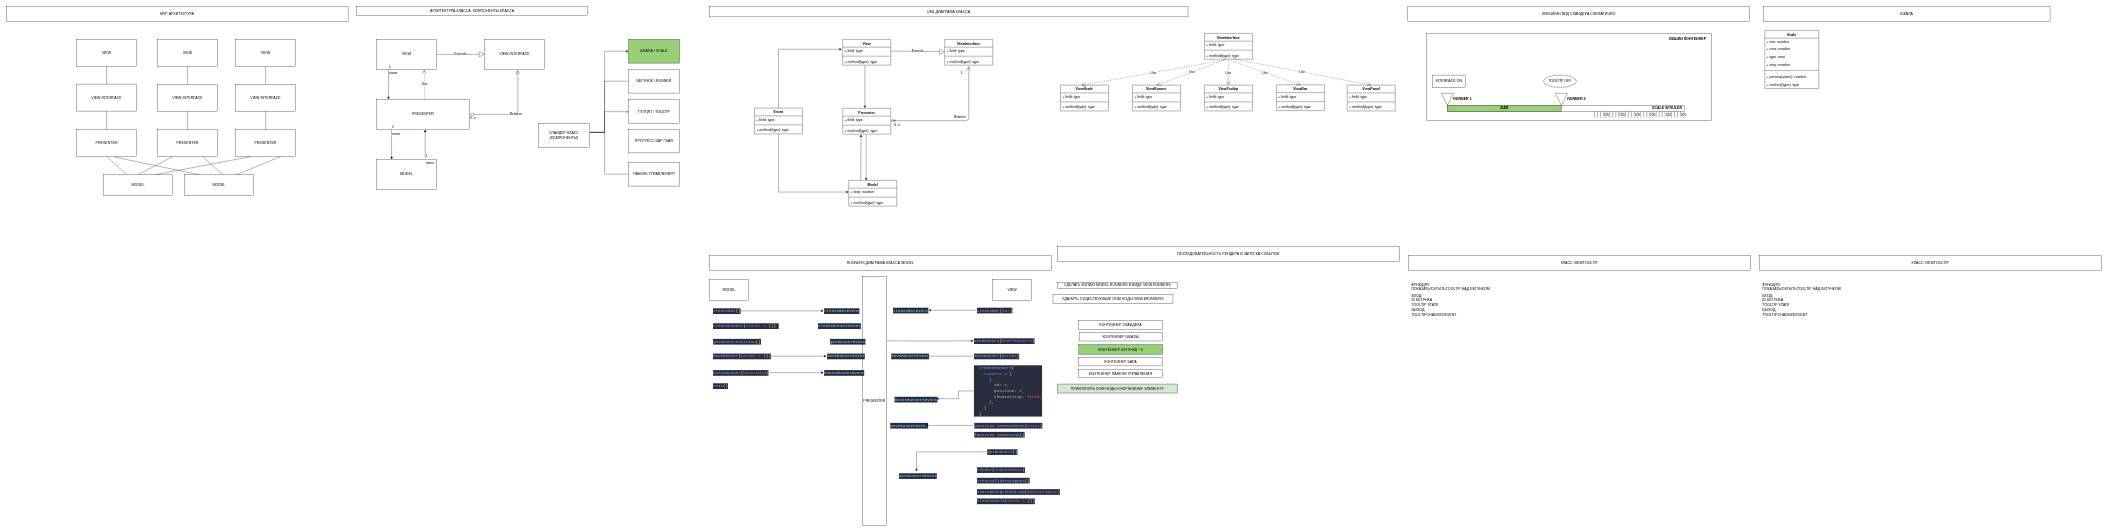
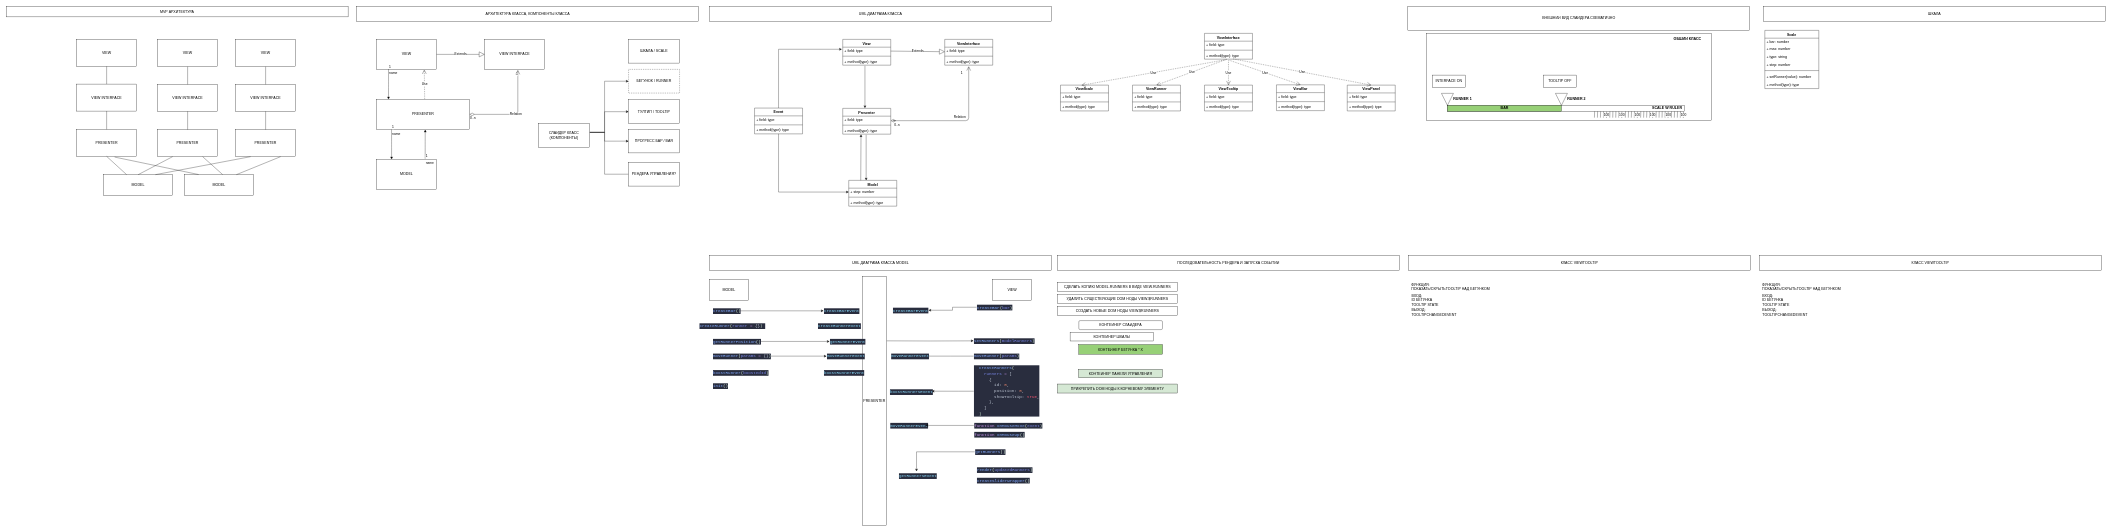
node "АРХИТЕКТУРА КЛАССА, КОМПОНЕНТЫ КЛАССА": size 231x9 -> 342x15
node "UML ДИАГРАМА КЛАССА": size 479x11 -> 342x15
node "MVP АРХИТЕКТУРА": size 342x15 -> 342x11
node "ВНЕШНИЙ ВИД СЛАЙДЕРА СХЕМАТИЧНО": size 342x15 -> 342x24
node "ШКАЛА": size 287x15 -> 342x15
node "ОБШИЙ КОНТЕЙНЕР": label "ОБШИЙ КОНТЕЙНЕР" -> "ОБШИЙ КЛАСС"
node "+ min: number": label "+ min: number" -> "+ bar: number"
edge "СЛАЙДЕР КЛАСС (КОМПОНЕНТЫ)" -> "ШКАЛА / SCALE": removed
node "ШКАЛА / SCALE": fillcolor #97d077 -> #ffffff
node "+ type: max": label "+ type: max" -> "+ type: string"
node "+ params(value): number": label "+ params(value): number" -> "+ setRunner(value): number"
edge "БЕГУНОК / RUNNER" -- "СЛАЙДЕР КЛАСС (КОМПОНЕНТЫ)": arrowhead none -> classic
node "БЕГУНОК / RUNNER": style solid -> dashed
node "TOOLTIP OFF": shape ellipse -> rectangle
edge "СЛАЙДЕР КЛАСС (КОМПОНЕНТЫ)" -> "ТУЛТИП / TOOLTIP": arrowhead open -> classic
edge "СЛАЙДЕР КЛАСС (КОМПОНЕНТЫ)" -> "ПРОГРЕСС БАР / BAR": added
node "ПАНЕЛЬ УПРАВЛЕНИЯ?": label "ПАНЕЛЬ УПРАВЛЕНИЯ?" -> "РЕНДЕРА УПРАВЛЕНИЯ?"
node "ПОСЛЕДОВАТЕЛЬНОСТЬ РЕНДЕРА И ЗАПУСКА СОБЫТИЙ": moved (1229, 254) -> (1229, 263)
node "RUNNERS ДИАГРАМА КЛАССА MODEL": label "RUNNERS ДИАГРАМА КЛАССА MODEL" -> "UML ДИАГРАМА КЛАССА MODEL"
node "СДЕЛАТЬ КОПИЮ MODEL.RUNNERS В ВИДЕ VIEW.RUNNERS": size 120x6 -> 120x9
node "УДАЛИТЬ СУЩЕСТВУЮЩИЕ DOM НОДЫ VIEW.$RUNNERS": moved (1113, 299) -> (1118, 299)
node "createBar(bar)": moved (996, 310) -> (996, 307)
node "СОЗДАТЬ НОВЫЕ DOM НОДЫ VIEW.$RUNNERS": added
node "КОНТЕЙНЕР СЛАЙДЕРА": shape rectangle -> rounded rectangle
node "createRunner(runner = {})": moved (744, 326) -> (731, 326)
node "КОНТЕЙНЕР ШКАЛЫ": moved (1121, 337) -> (1112, 337)
edge "getRunnerPosition()" -> "getRunnerEvent": added
node "КОНТЕЙНЕР БАРА": removed
edge "boostRunner(boostedId)" -> "boostRunnerEvent": removed
node "КОНТЕЙНЕР ПАНЕЛИ УПРАВЛЕНИЯ": fillcolor #ffffff -> #d5e8d4
node "createRunners( runners = [ { id: 0, position: 0, showTooltip: field, }, ] )": label "createRunners( runners = [ { id: 0, position: 0, showTooltip: field, }, ] )" -> "createRunners( runners = [ { id: 0, position: 0, showTooltip: true, }, ] )"
node "boostRunnersEvent": moved (915, 399) -> (911, 392)
node "position onMouseMove(event)": label "position onMouseMove(event)" -> "function onMouseMove(event)"
node "getRunners()": moved (1005, 452) -> (993, 452)
node "render(onMouseMove)": label "render(onMouseMove)" -> "render(updatedRunners)"
node "startBackgroundLoop($mainWrapper)": removed
node "createScale(scale = {})": removed
